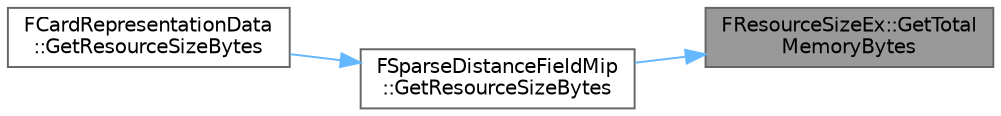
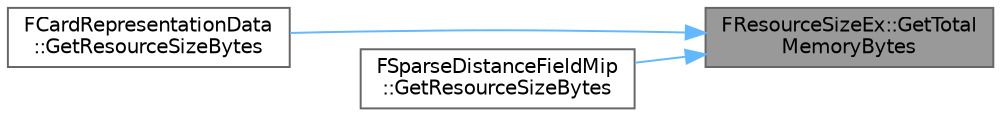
edge "FCardRepresentationData ::GetResourceSizeBytes" -> "FSparseDistanceFieldMip ::GetResourceSizeBytes": now "FCardRepresentationData ::GetResourceSizeBytes" -> "FResourceSizeEx::GetTotal MemoryBytes"
